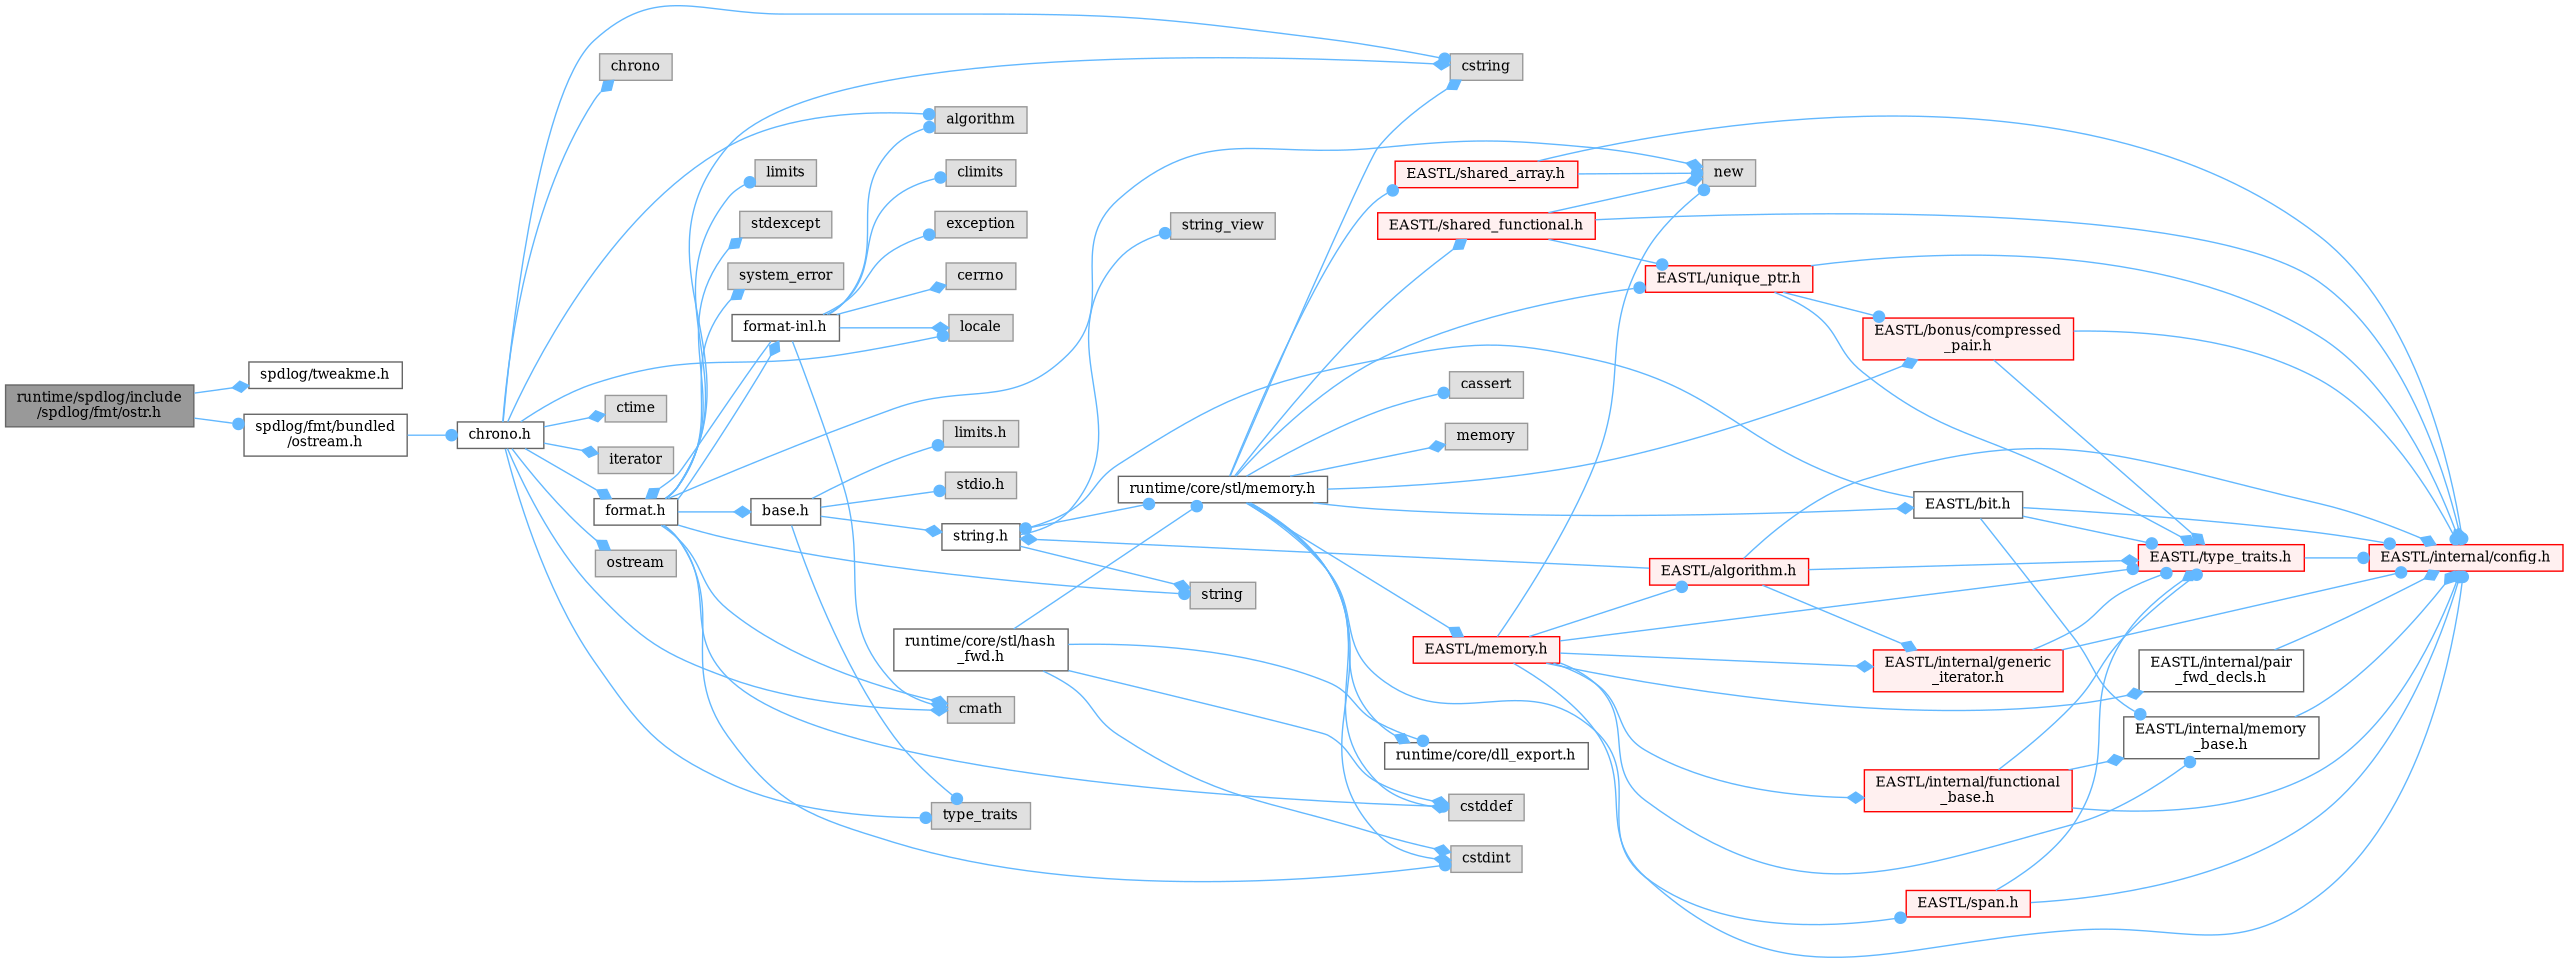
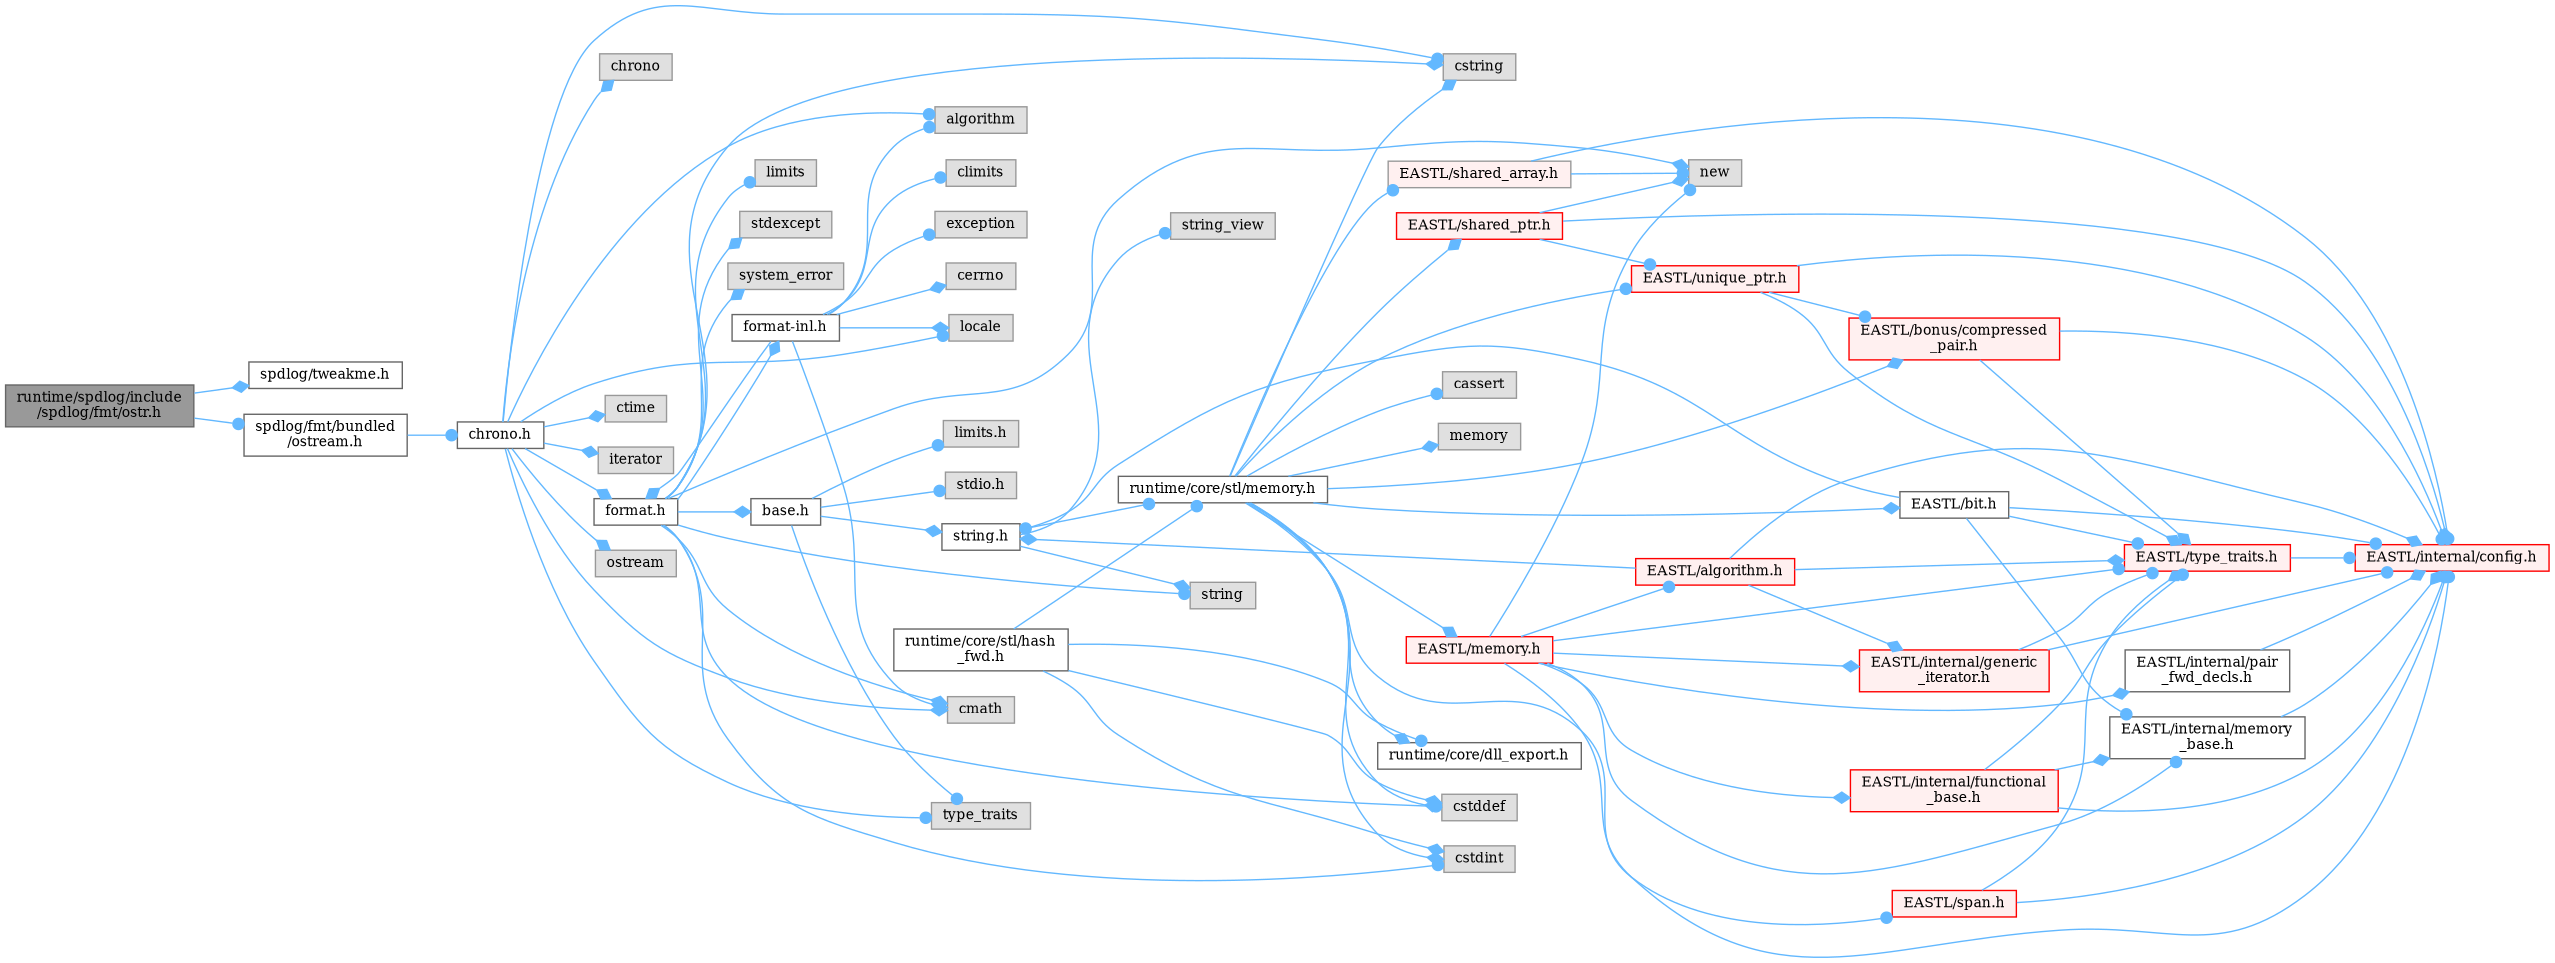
node "EASTL/shared_array.h": color red -> grey60
node "EASTL/shared_functional.h": label "EASTL/shared_functional.h" -> "EASTL/shared_ptr.h"
